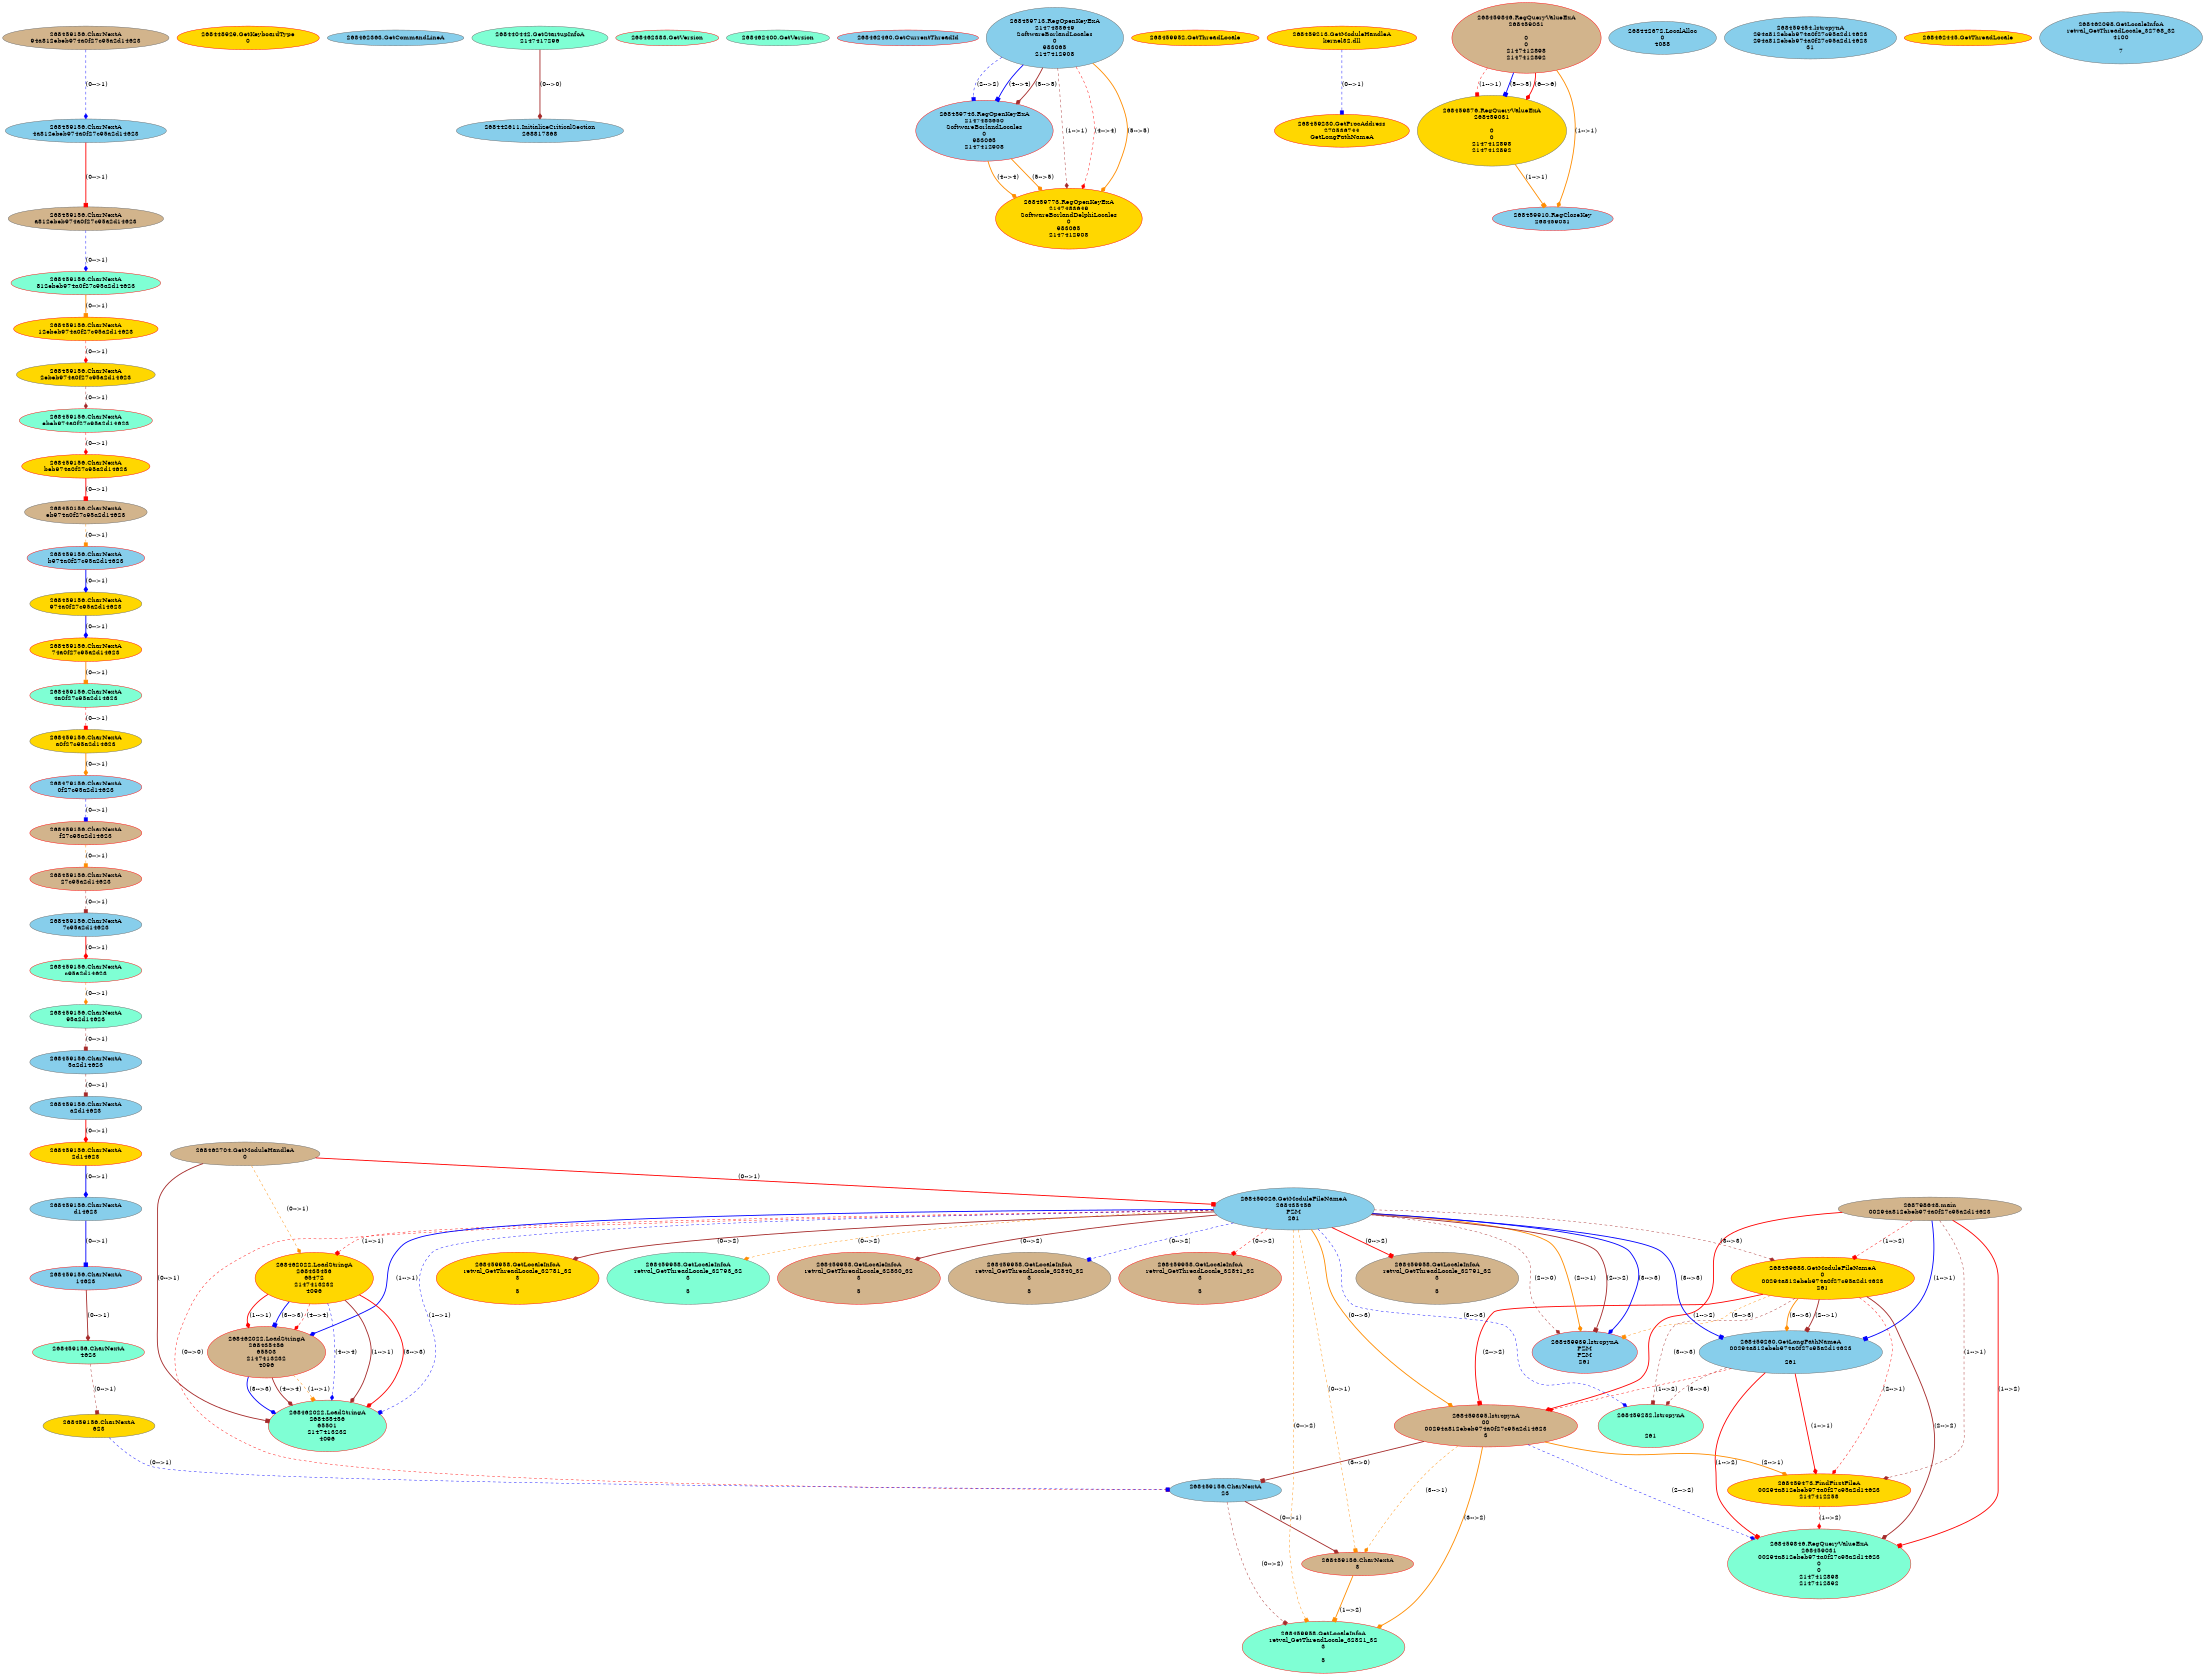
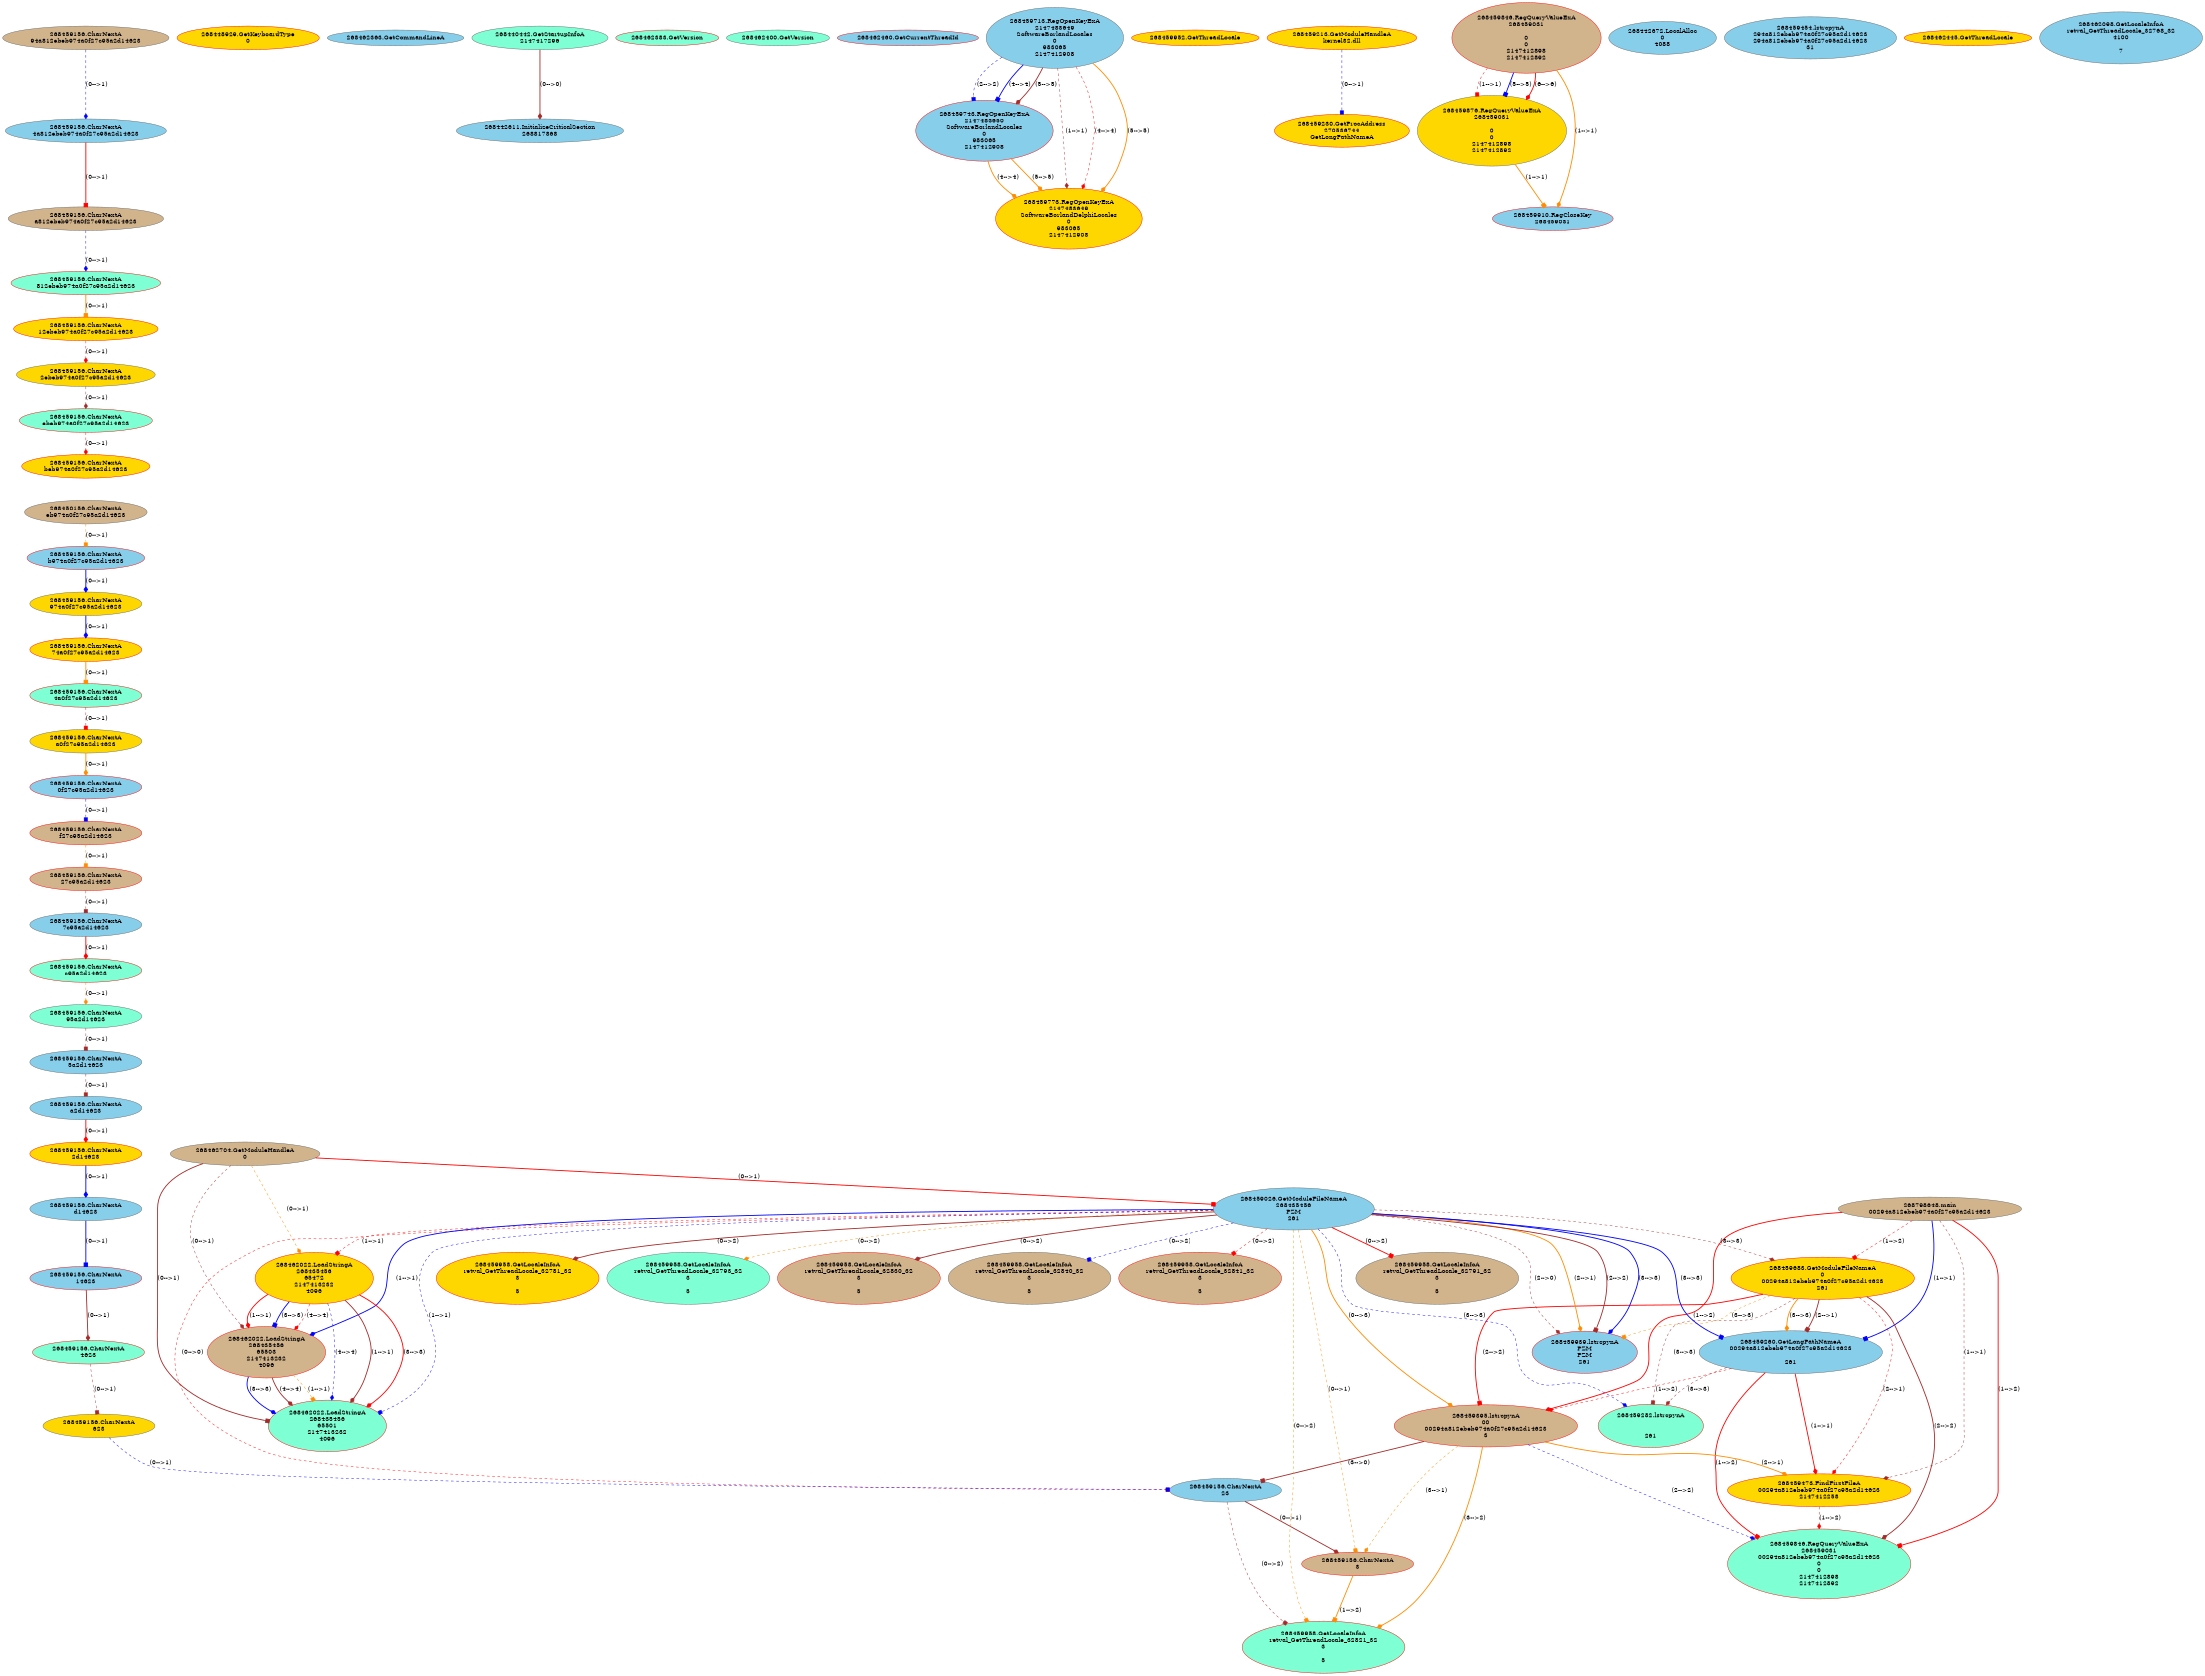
edge "268459156.CharNextA beb974a0f27c95a2d14623" -> "268450156.CharNextA eb974a0f27c95a2d14623": removed, label "(0-->1)"
node "268479156.CharNextA 0f27c95a2d14623": label "268479156.CharNextA 0f27c95a2d14623" -> "268459156.CharNextA 0f27c95a2d14623"
edge "268462704.GetModuleHandleA 0" -> "268462022.LoadStringA 268435456 65503 2147413232 4096": added, label "(0-->1)"
